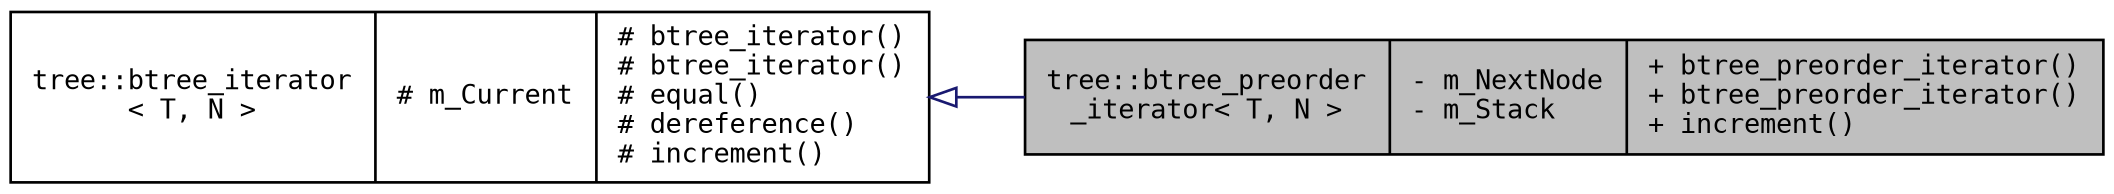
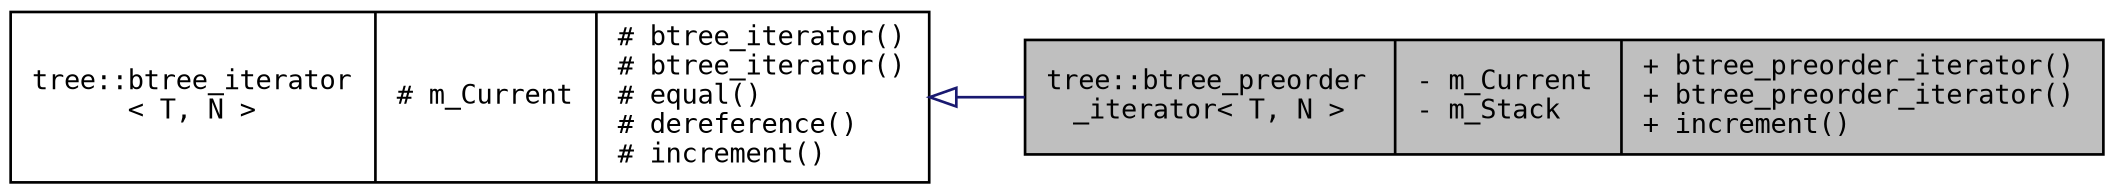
node "tree::btree_preorder": text "- m_NextNode" -> "- m_Current"
